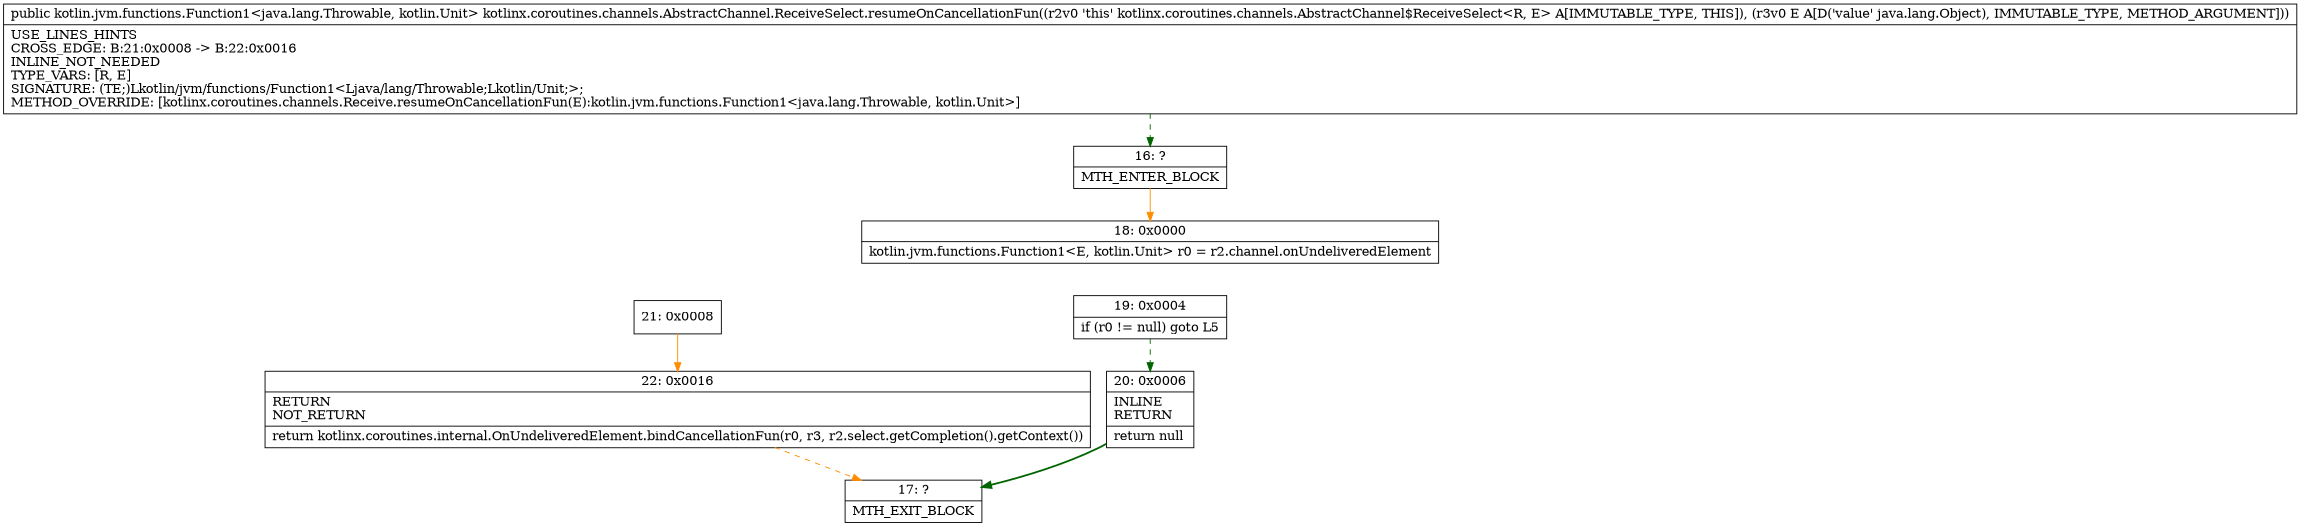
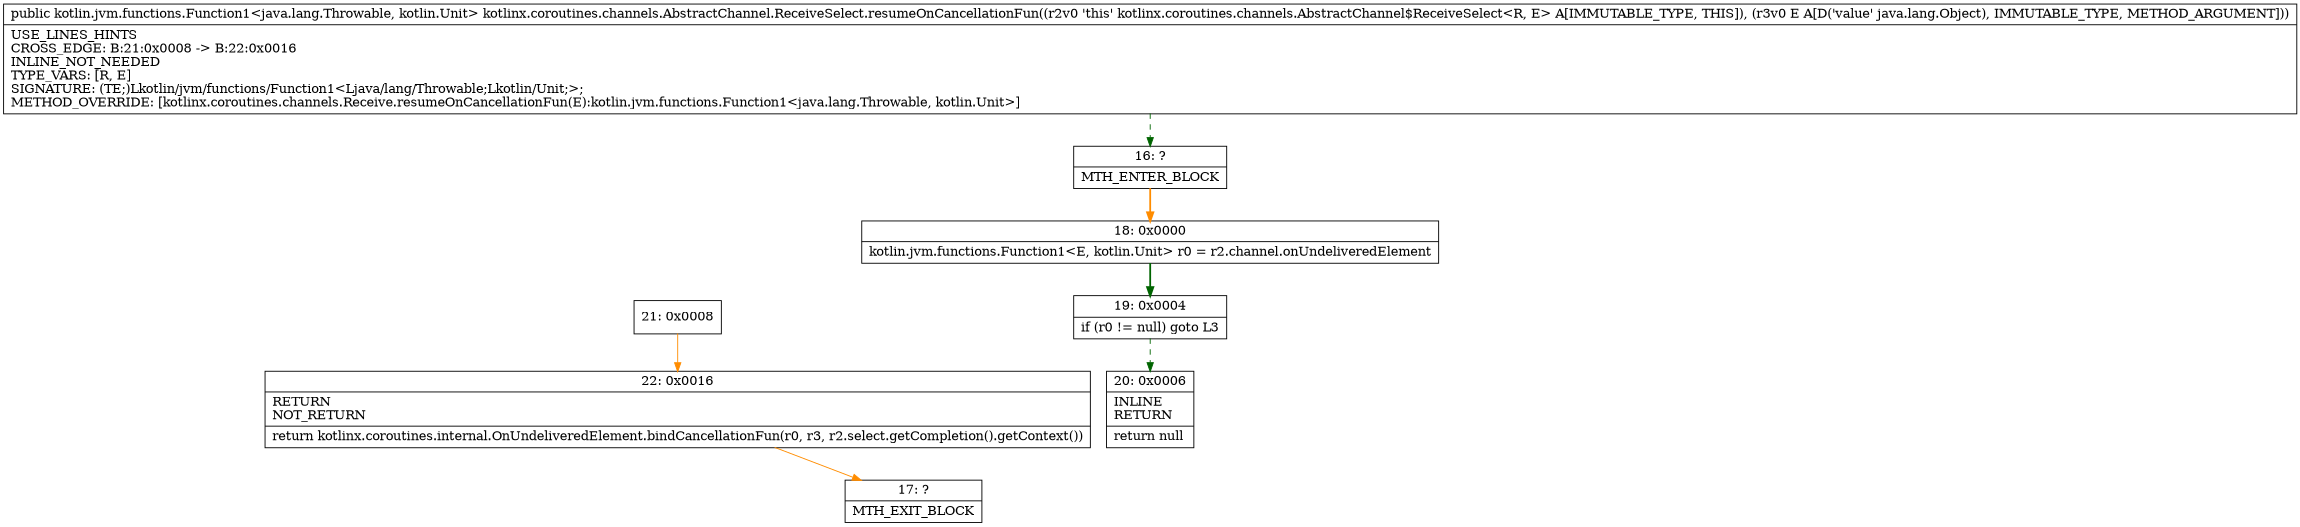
edge "16: ?" -> "18: 0x0000": style solid -> bold
edge "18: 0x0000" -> "19: 0x0004": added
node "19: 0x0004": text "if (r0 != null) goto L5" -> "if (r0 != null) goto L3"
edge "22: 0x0016" -> "17: ?": style dashed -> solid
edge "20: 0x0006" -> "17: ?": removed
